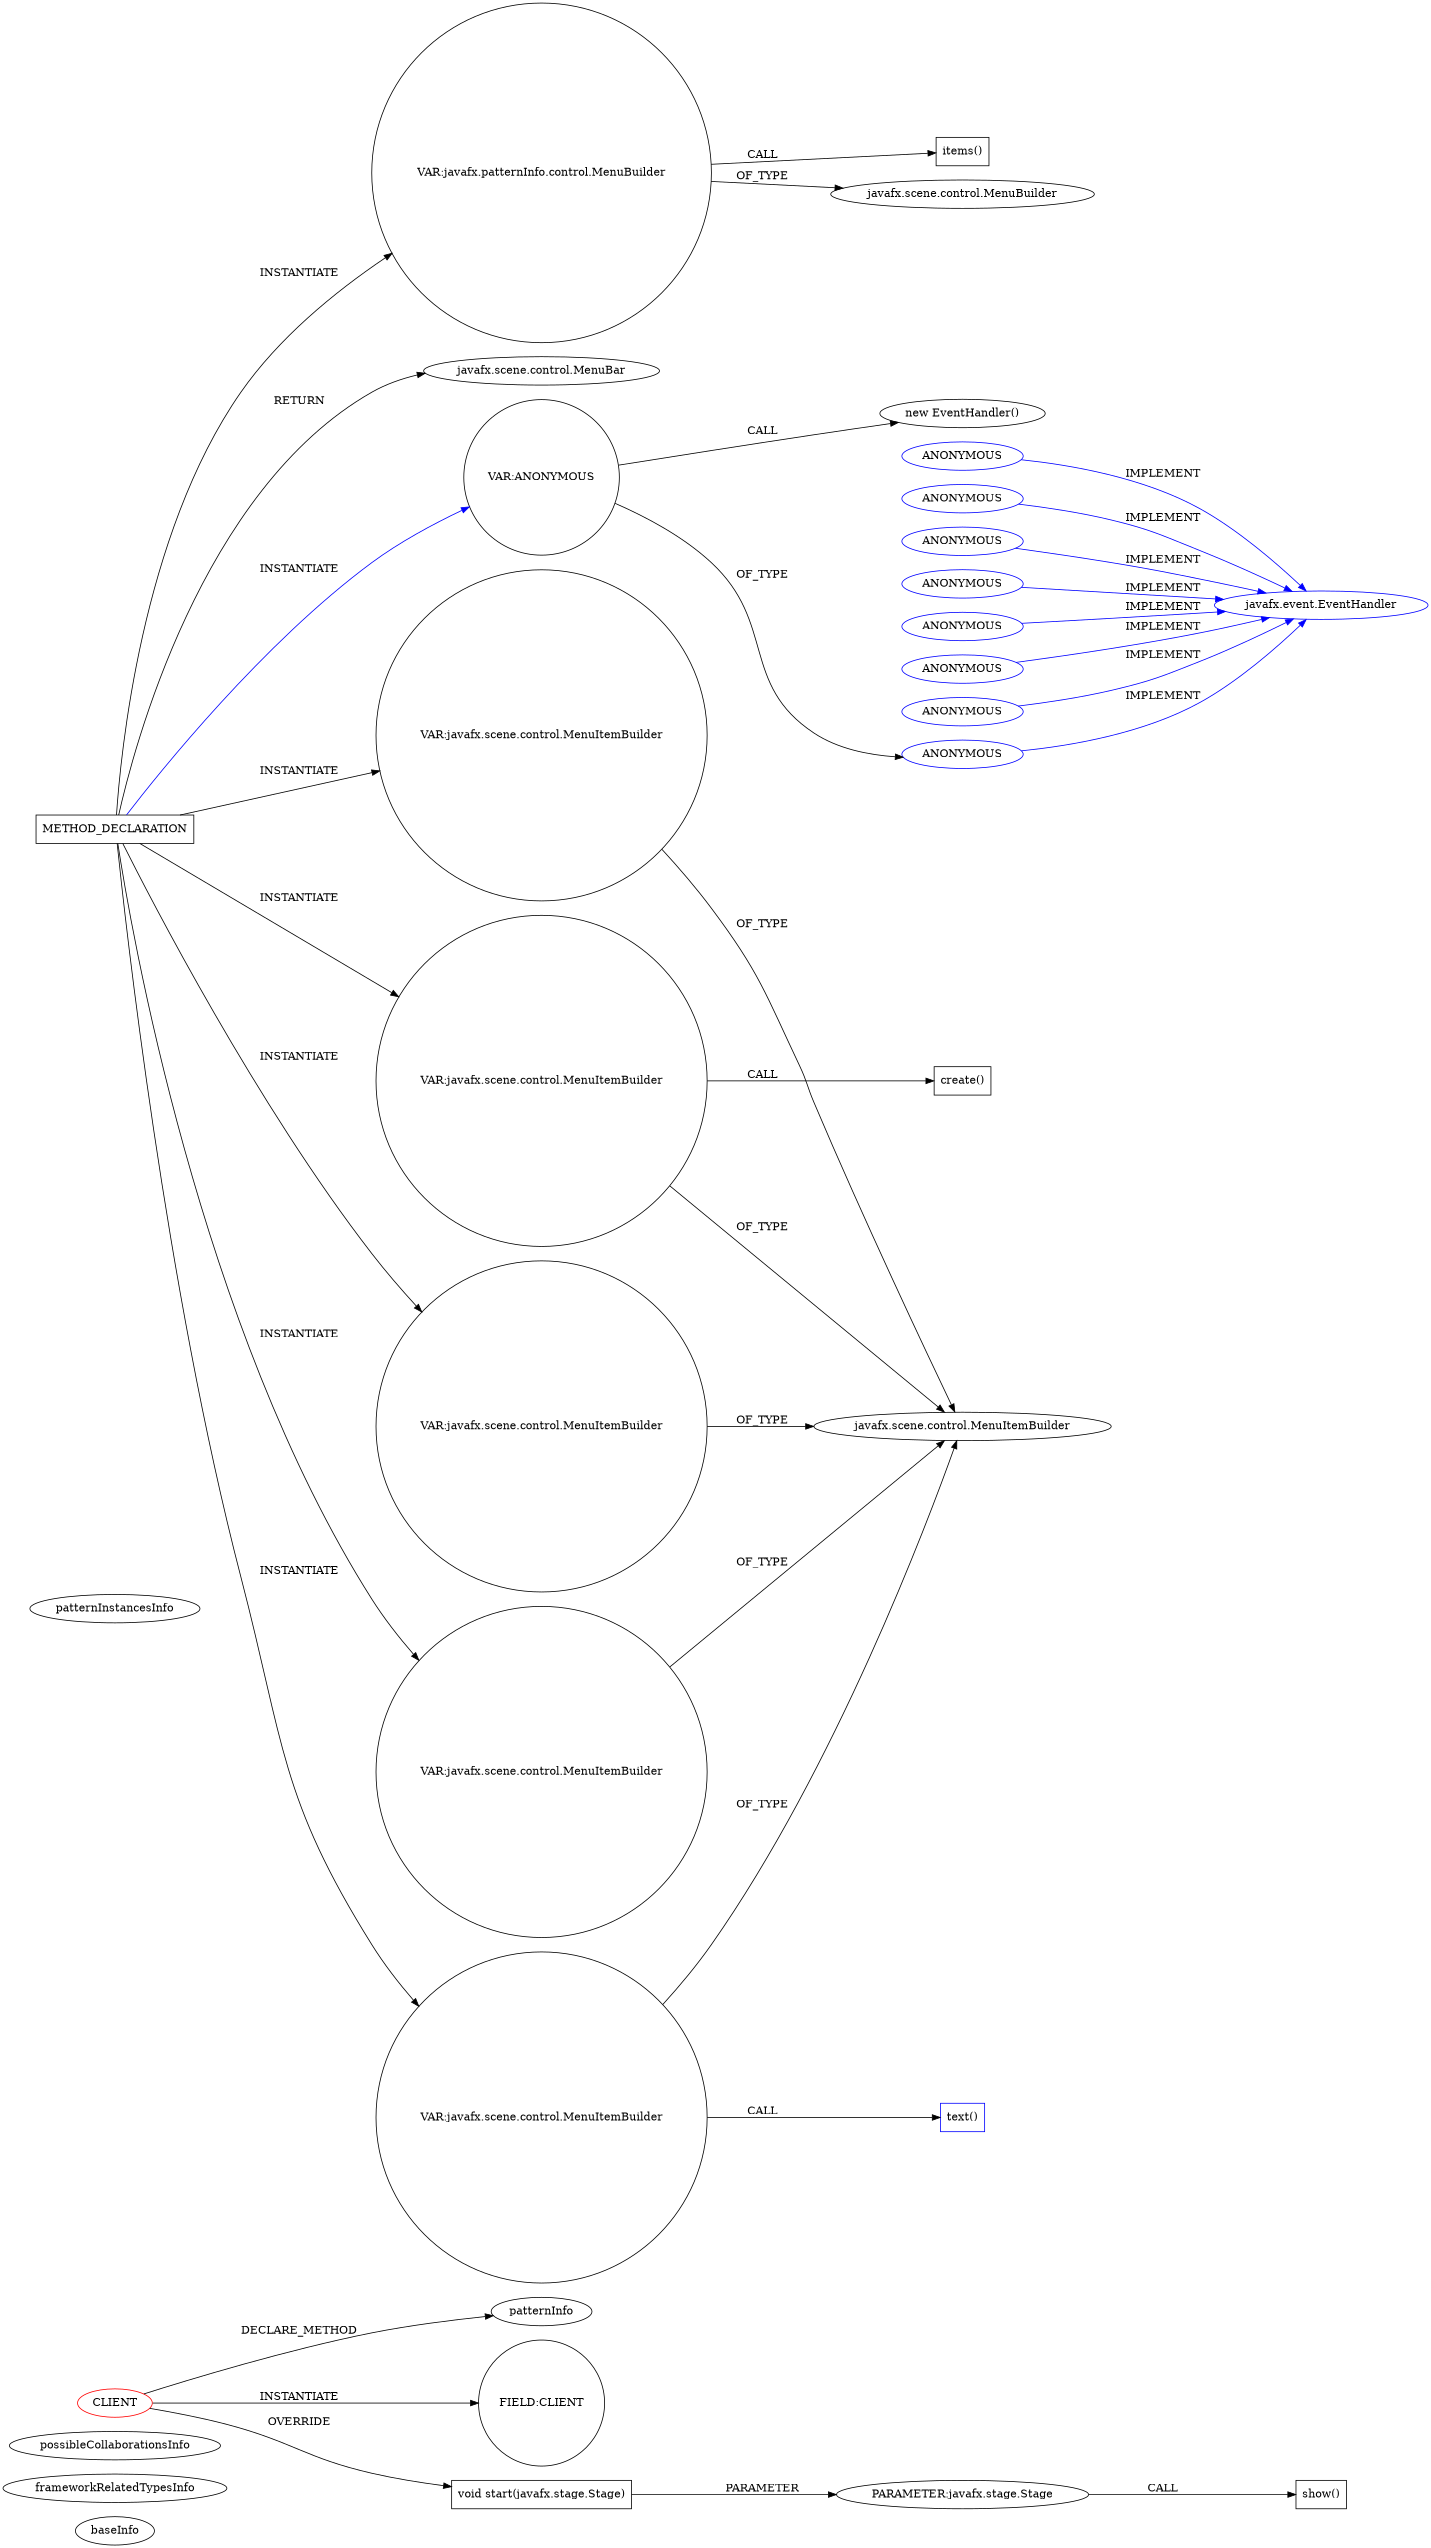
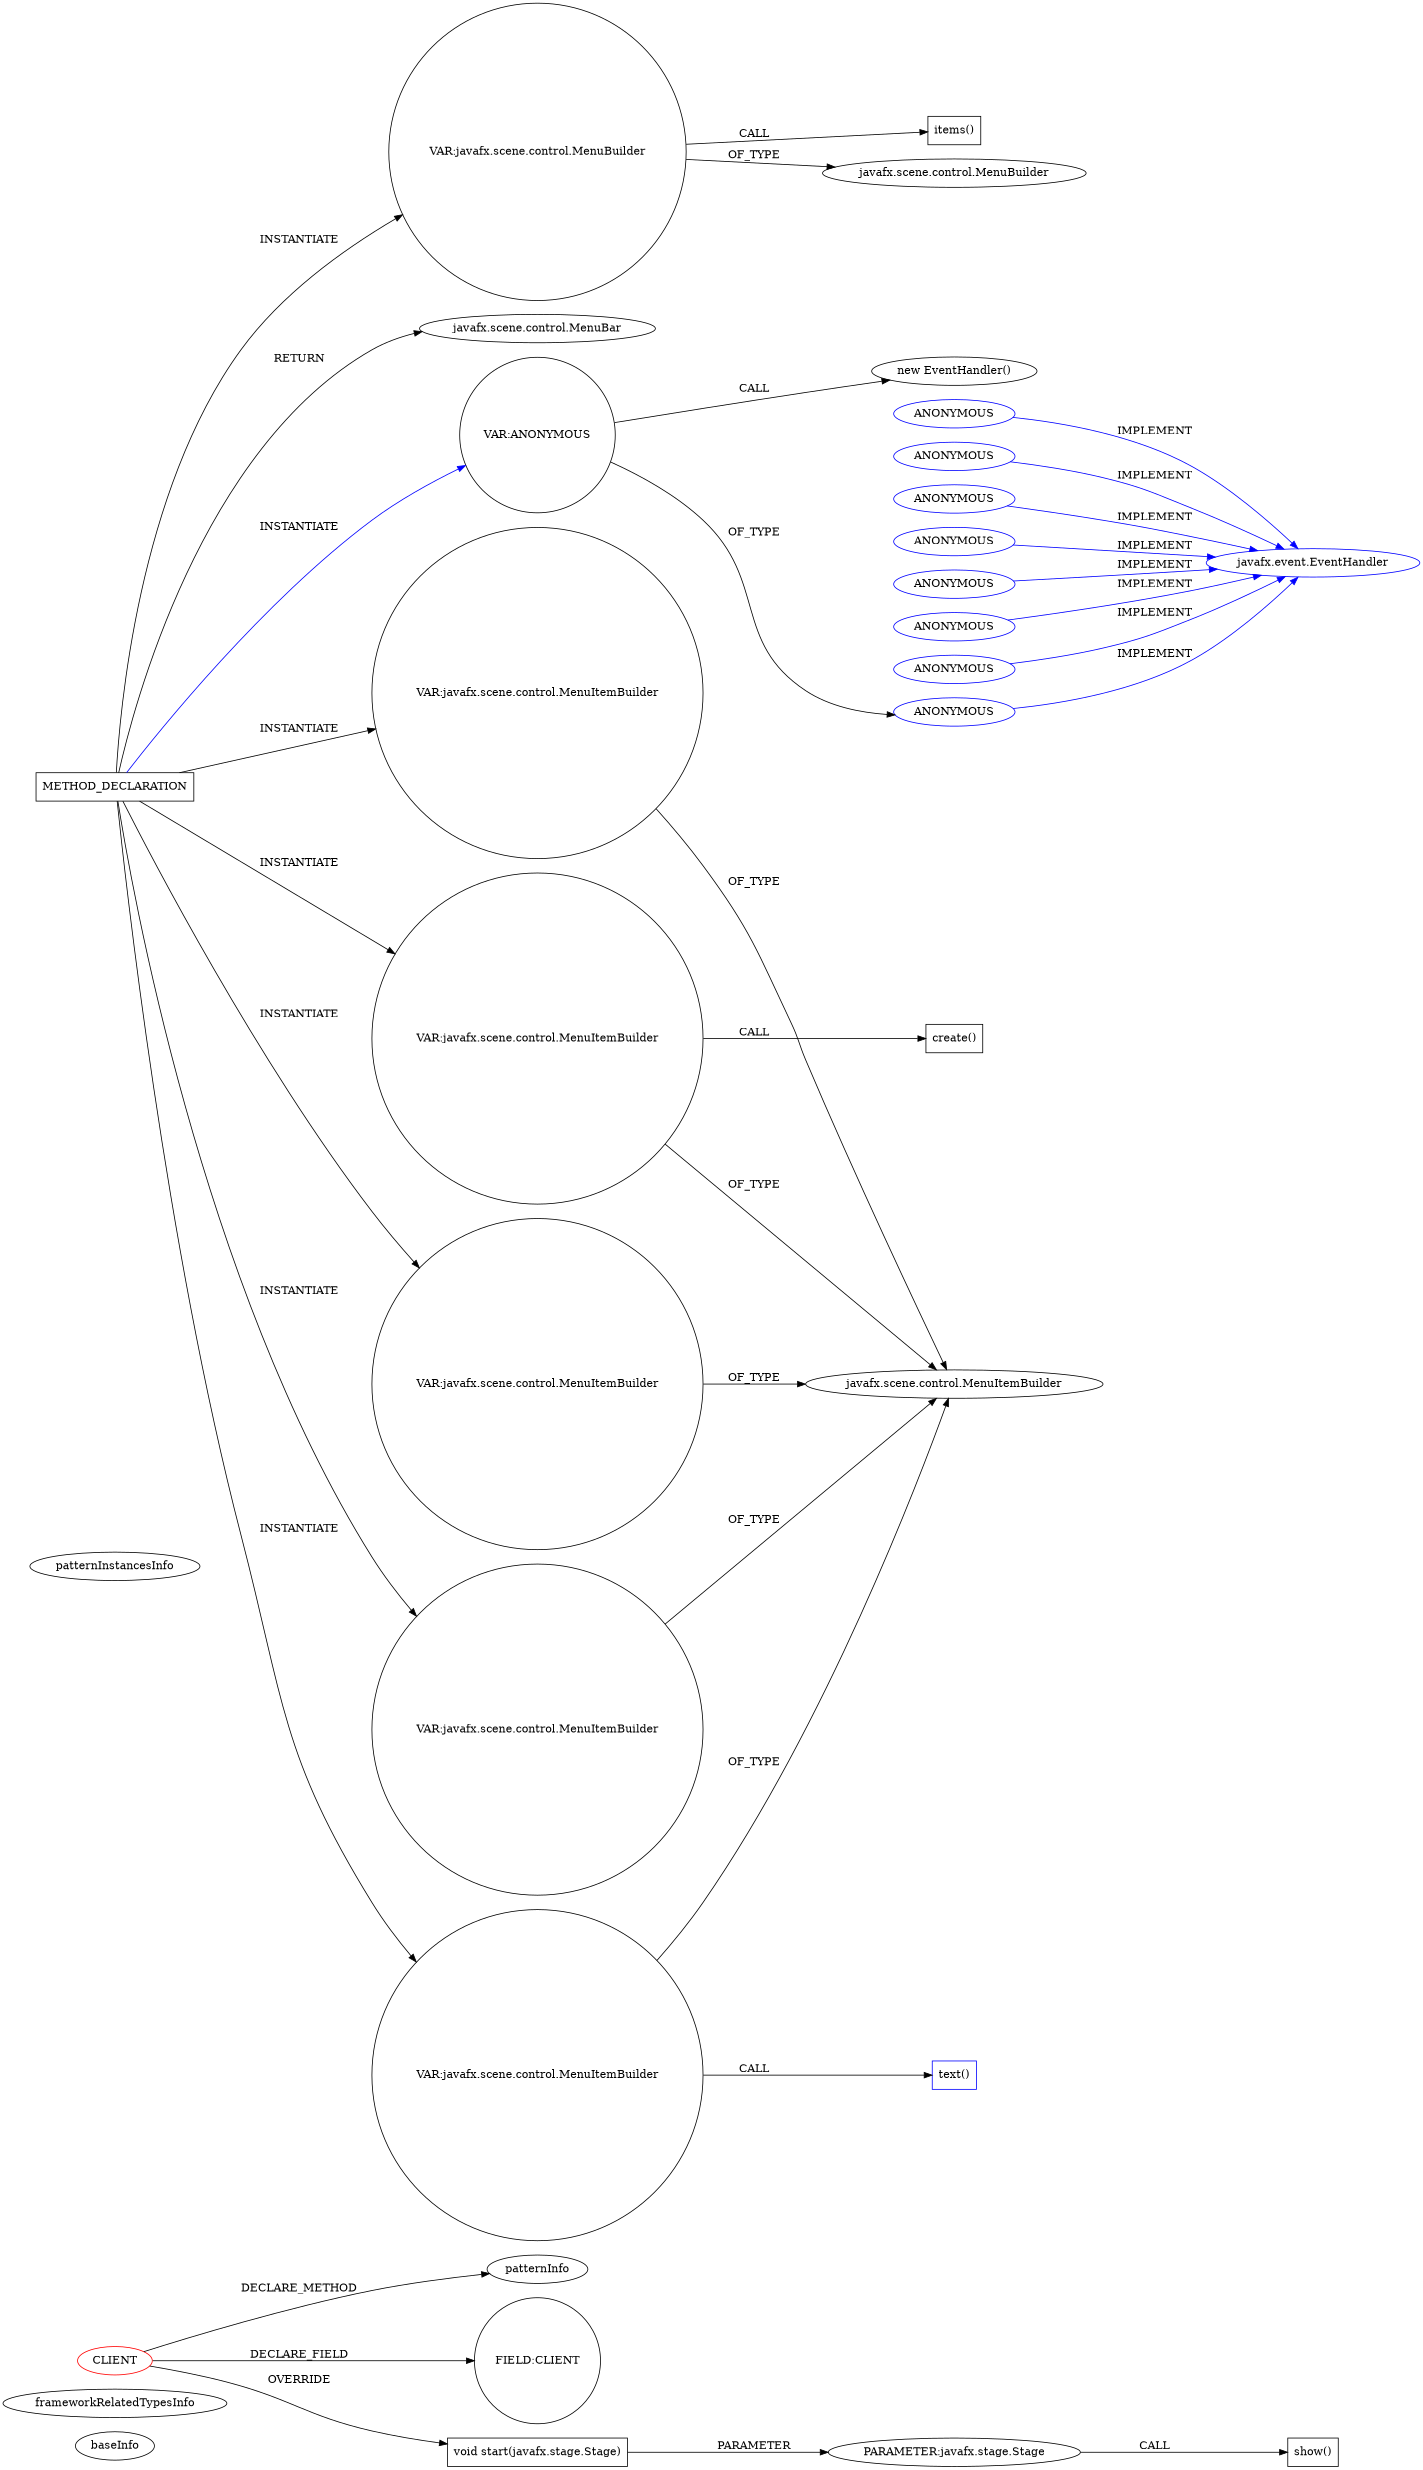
node "VAR:javafx.patternInfo.control.MenuBuilder": label "VAR:javafx.patternInfo.control.MenuBuilder" -> "VAR:javafx.scene.control.MenuBuilder"
edge "CLIENT" -> "FIELD:CLIENT": label "INSTANTIATE" -> "DECLARE_FIELD"
node "possibleCollaborationsInfo": removed
